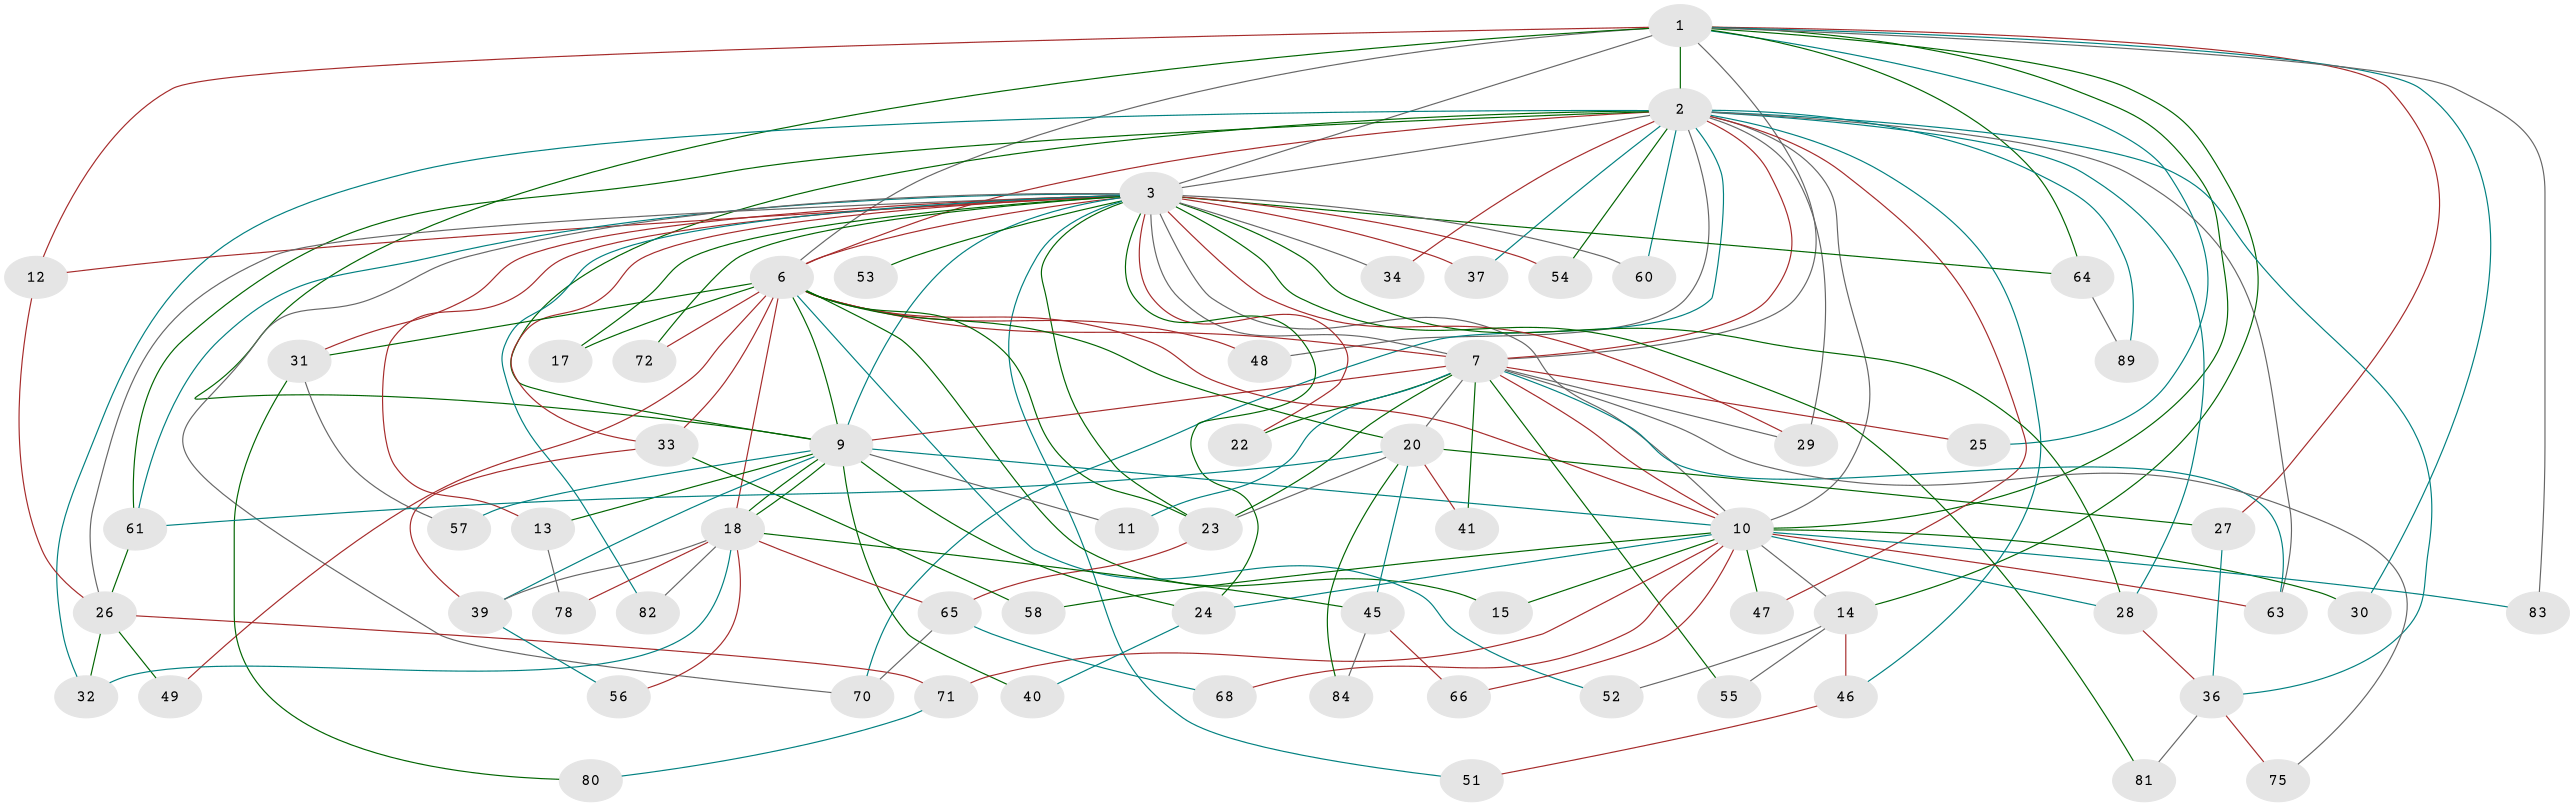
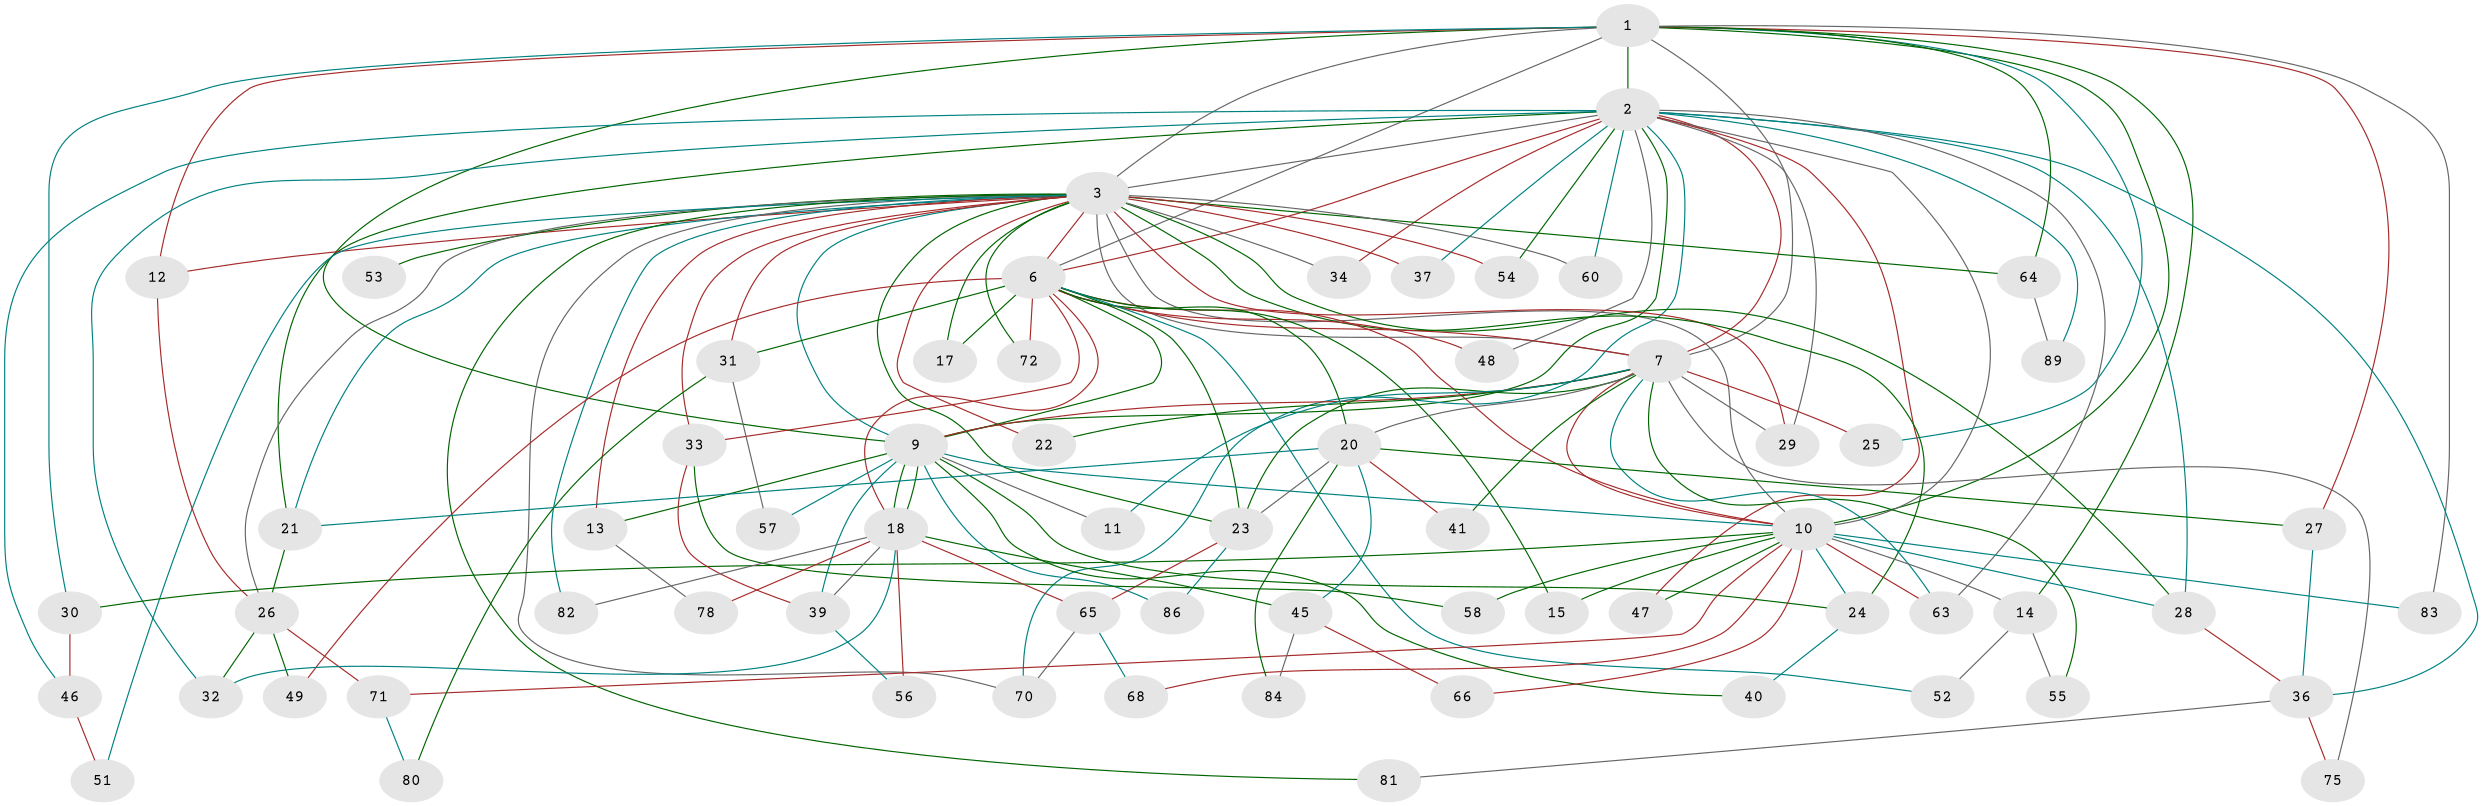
node "61": label "61" -> "21"
node "86": added
edge "14" -- "46": now "30" -- "46"
